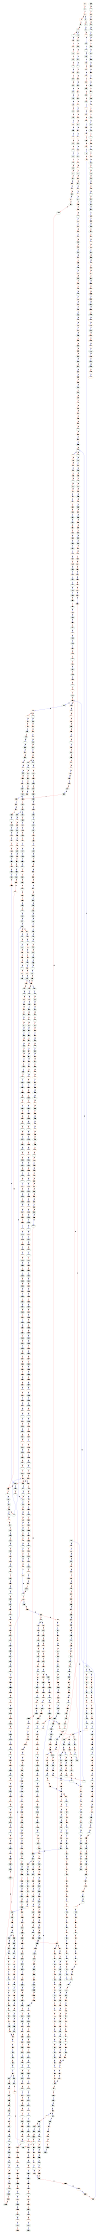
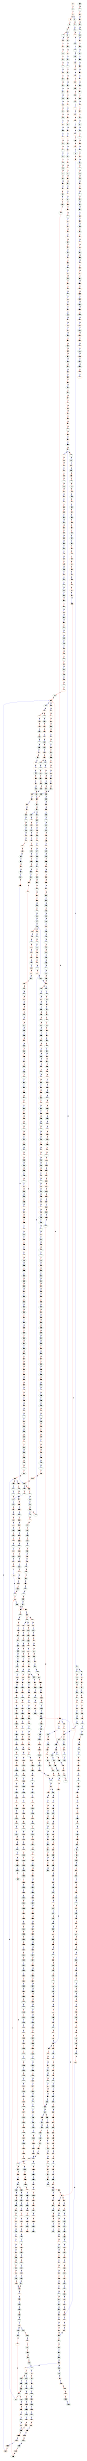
edge "S197" -> "S187": reversed
node "S124": added
